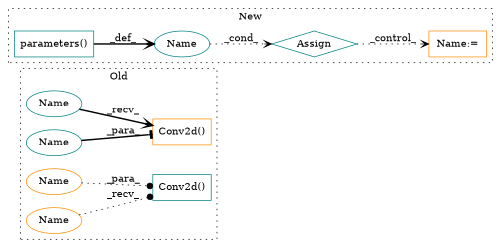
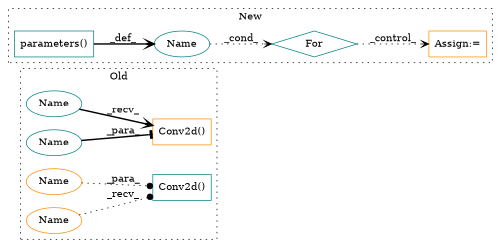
node "Assign": label "Assign" -> "For"
node "Name:=": label "Name:=" -> "Assign:="
